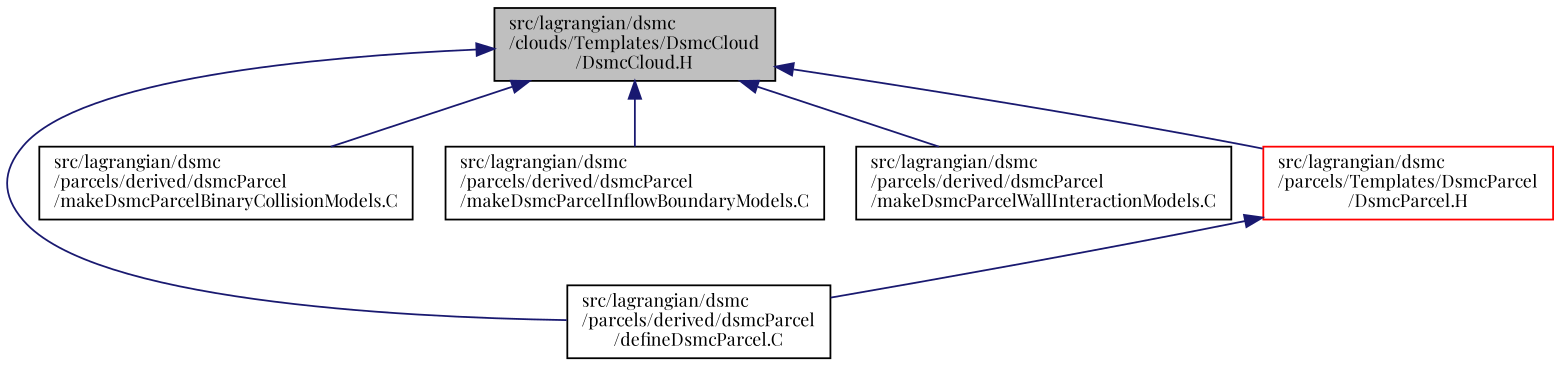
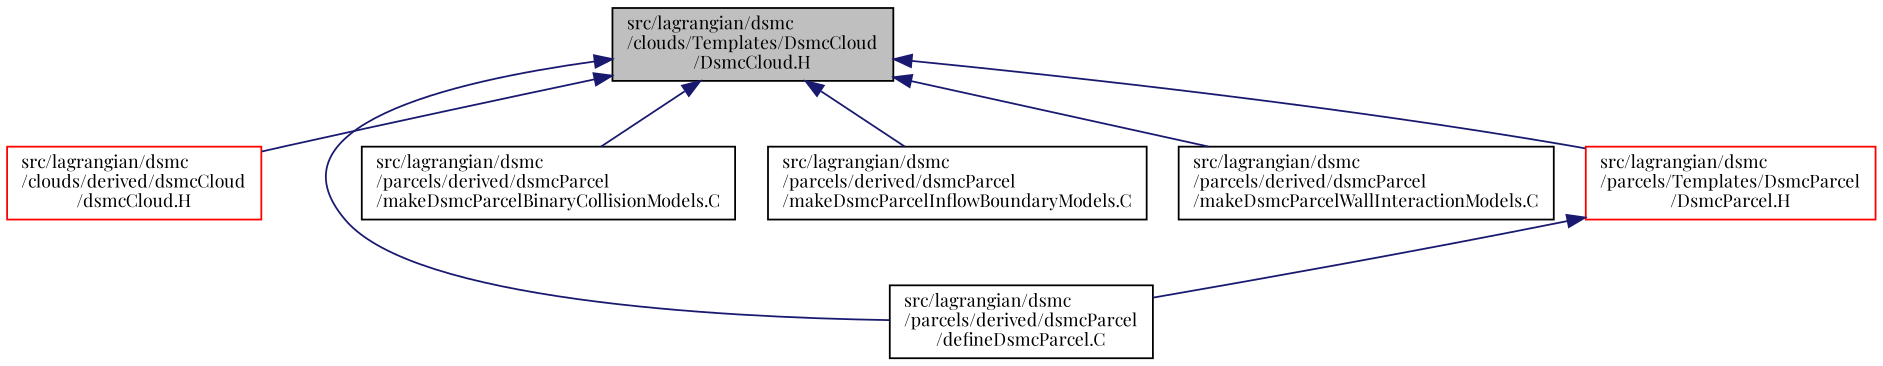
node "src/lagrangian/dsmc /clouds/derived/dsmcCloud /dsmcCloud.H": added
